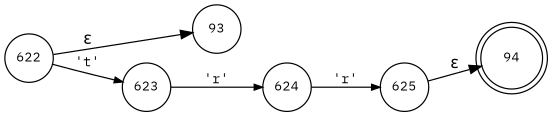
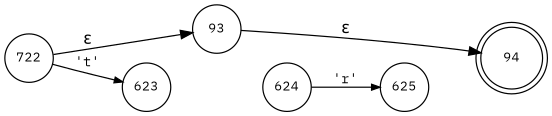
node "622": label "622" -> "722"
edge "625" -> "94": now "93" -> "94"
edge "623" -> "624": removed, label "'r'"
